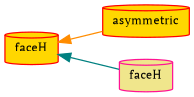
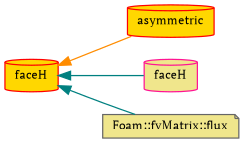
node "Foam::fvMatrix::flux": added
